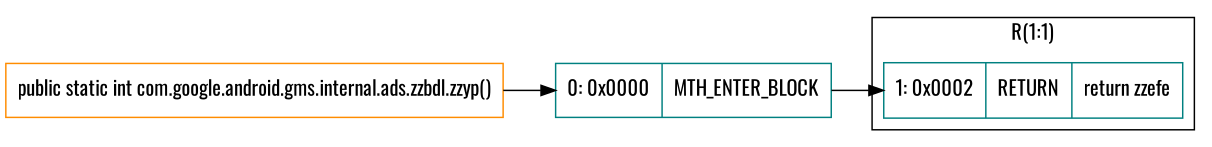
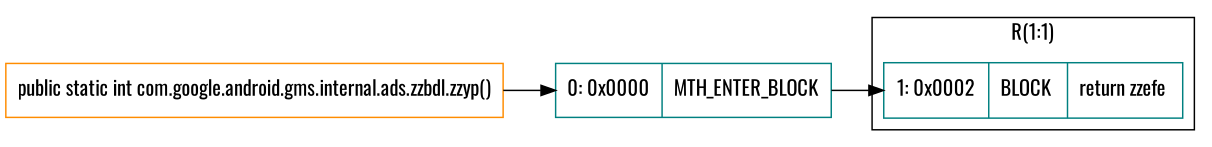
node "1: 0x0002": text "RETURN" -> "BLOCK"
